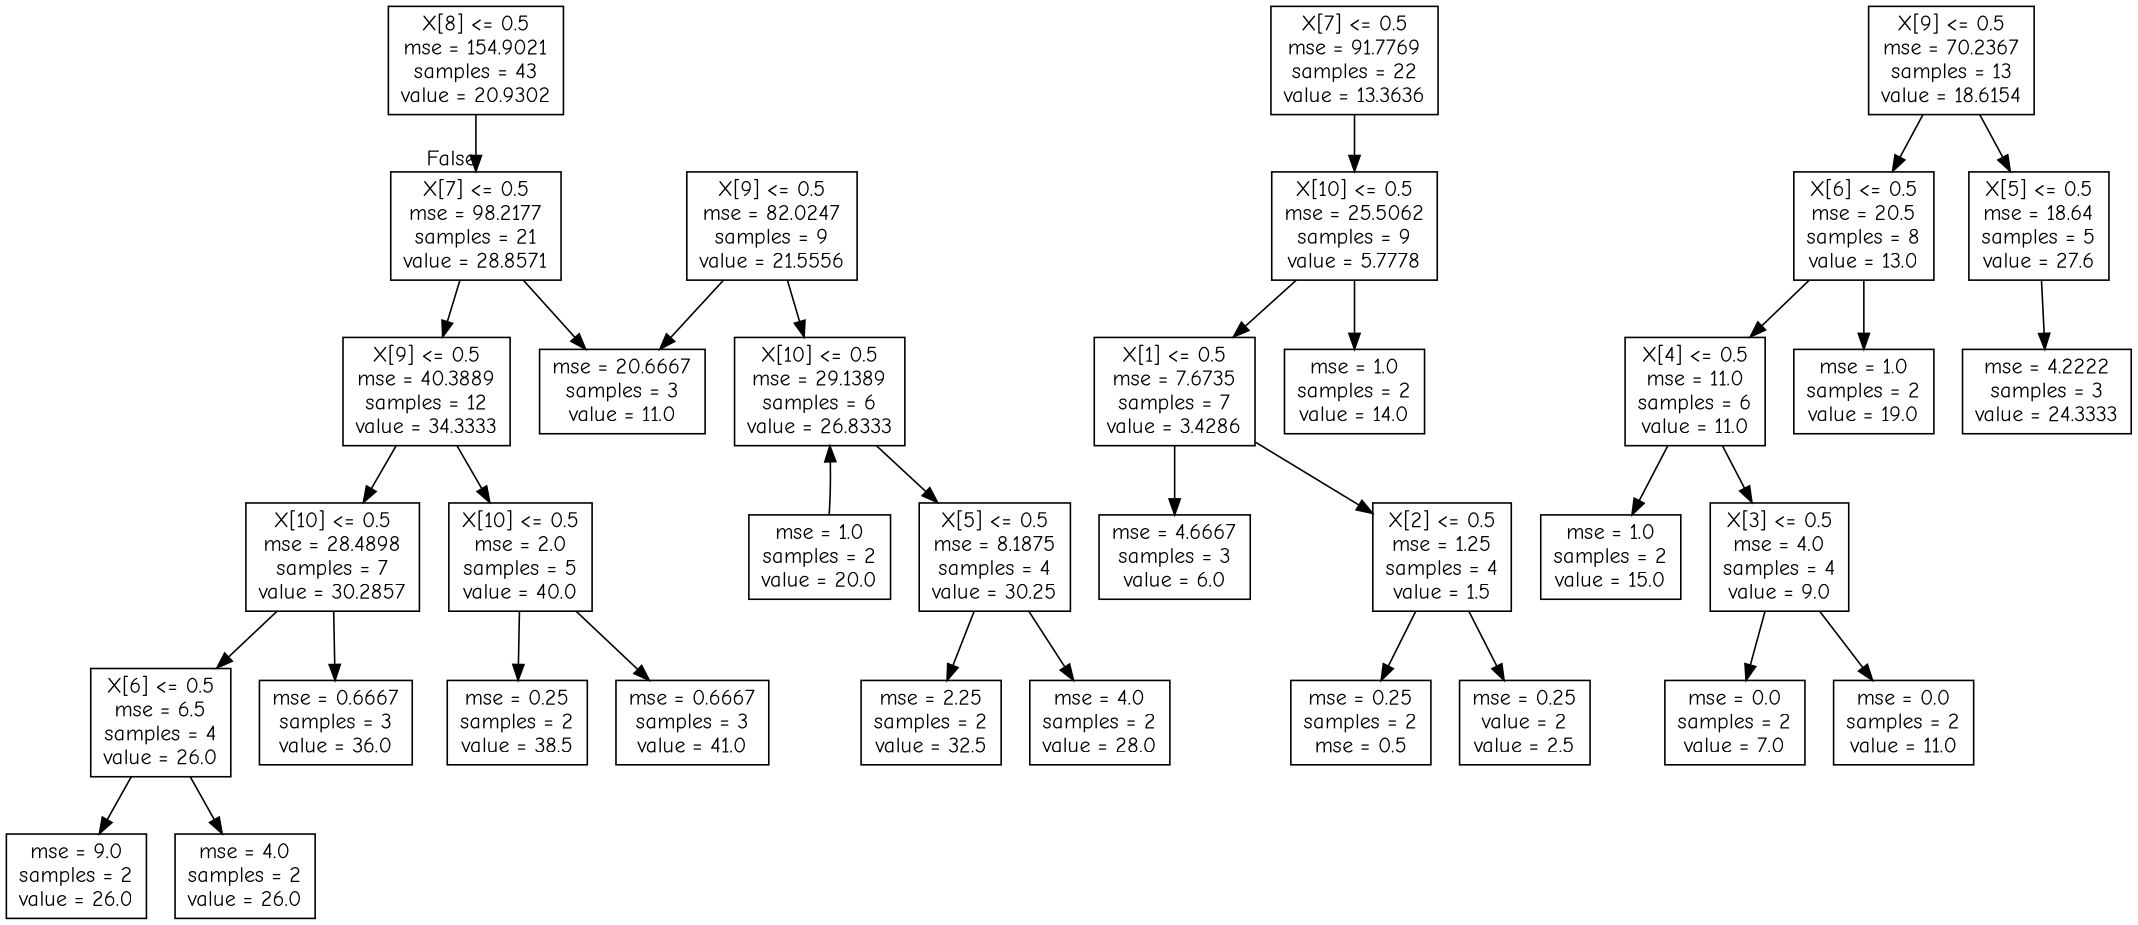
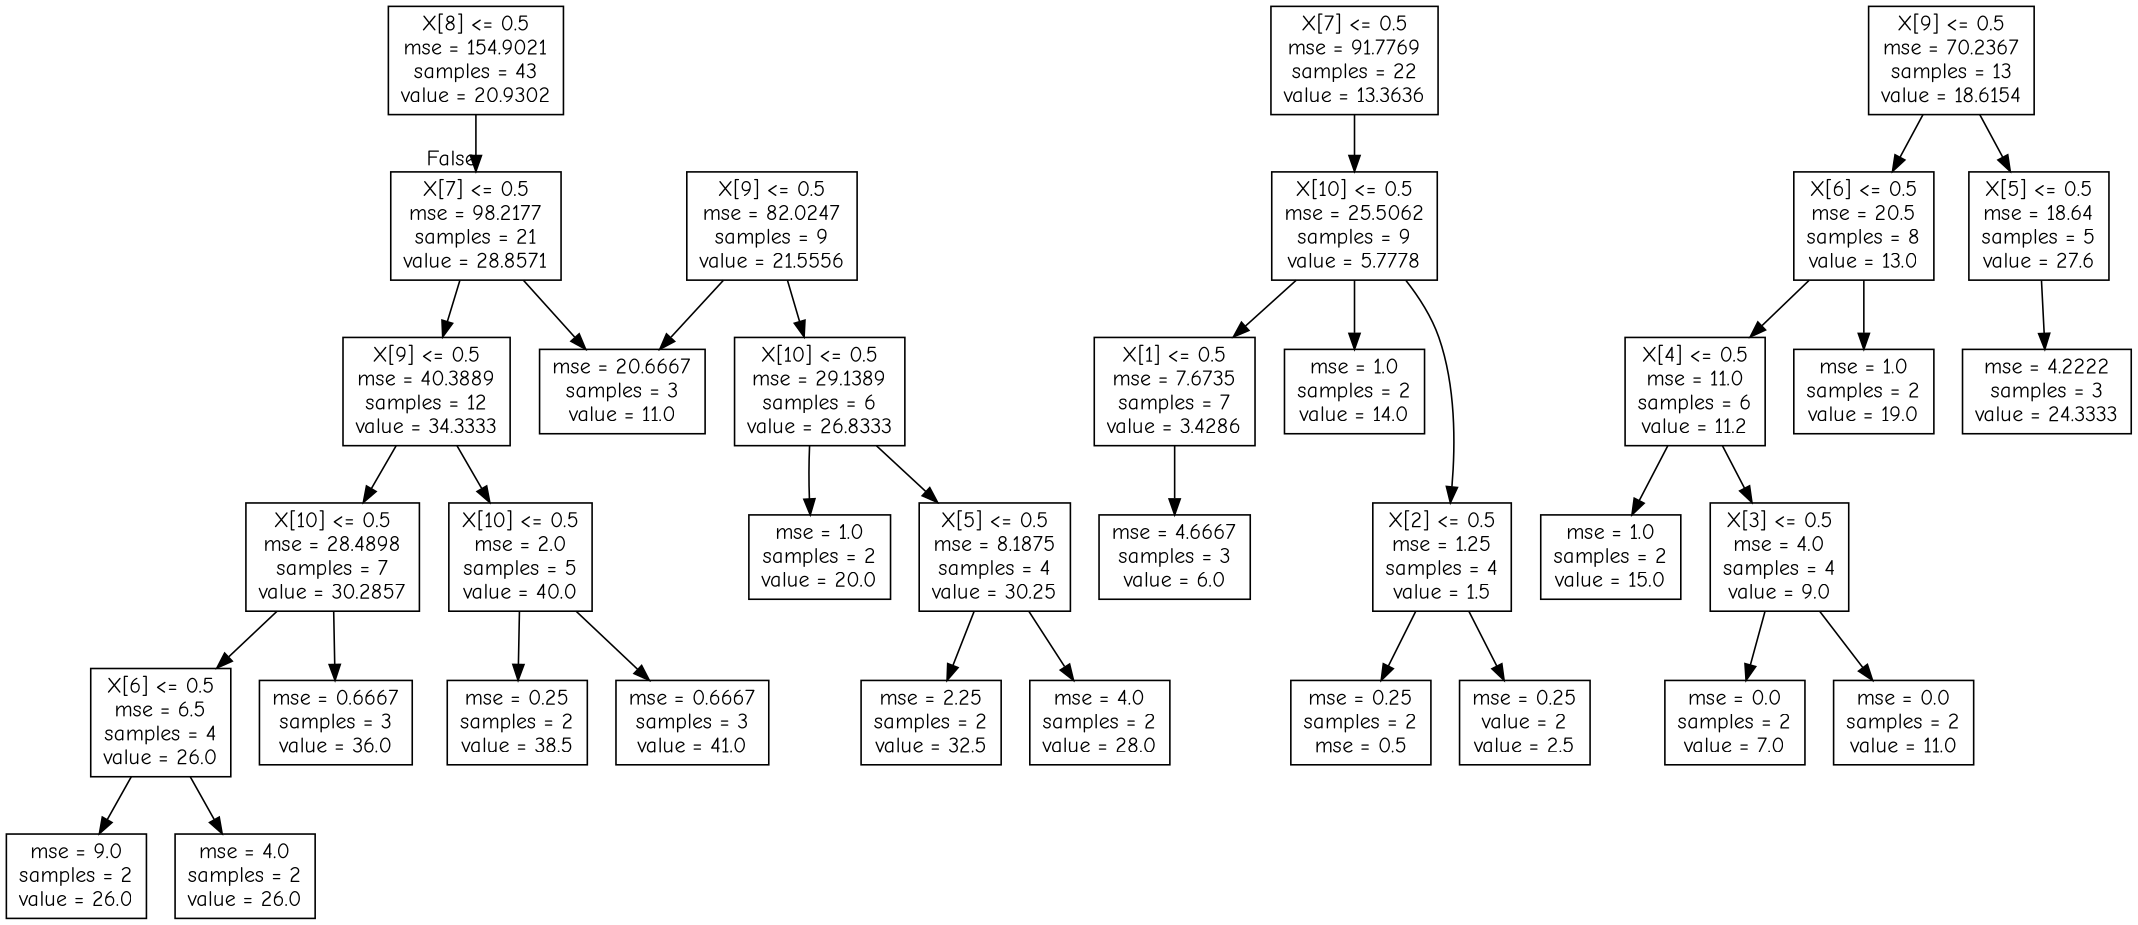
node "X[4] <= 0.5 mse = 11.0 samples = 6 value = 11.0": label "X[4] <= 0.5 mse = 11.0 samples = 6 value = 11.0" -> "X[4] <= 0.5 mse = 11.0 samples = 6 value = 11.2"
edge "X[1] <= 0.5 mse = 7.6735 samples = 7 value = 3.4286" -> "X[2] <= 0.5 mse = 1.25 samples = 4 value = 1.5": now "X[10] <= 0.5 mse = 25.5062 samples = 9 value = 5.7778" -> "X[2] <= 0.5 mse = 1.25 samples = 4 value = 1.5"
edge "mse = 1.0 samples = 2 value = 20.0" -> "X[10] <= 0.5 mse = 29.1389 samples = 6 value = 26.8333": reversed
